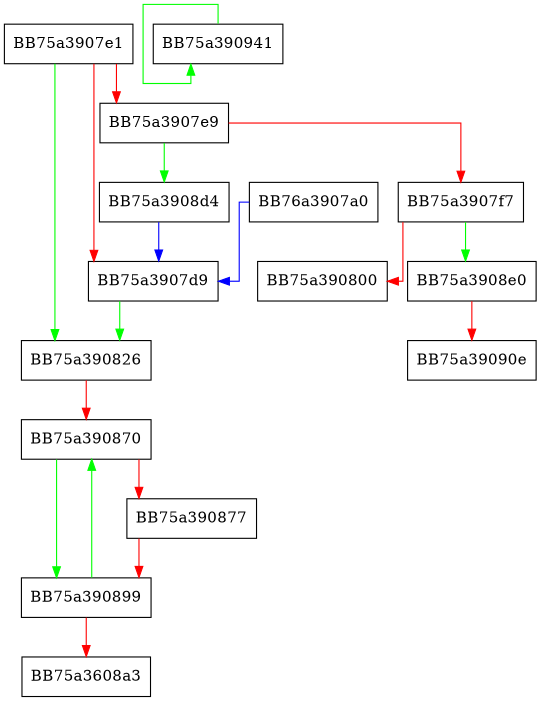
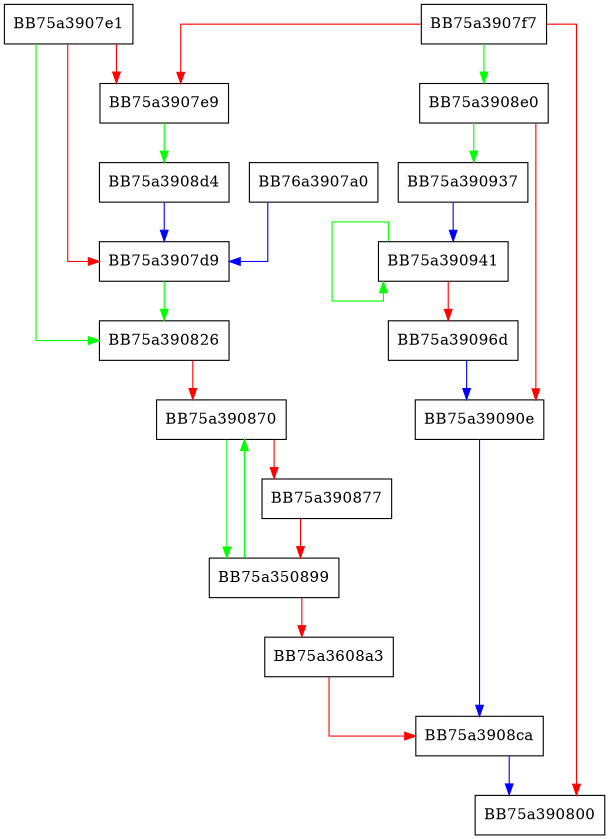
edge "BB75a3907e9" -> "BB75a3907f7": reversed
node "BB75a390937": added
node "BB75a39096d": added
node "BB75a390899": label "BB75a390899" -> "BB75a350899"
node "BB75a3908ca": added
